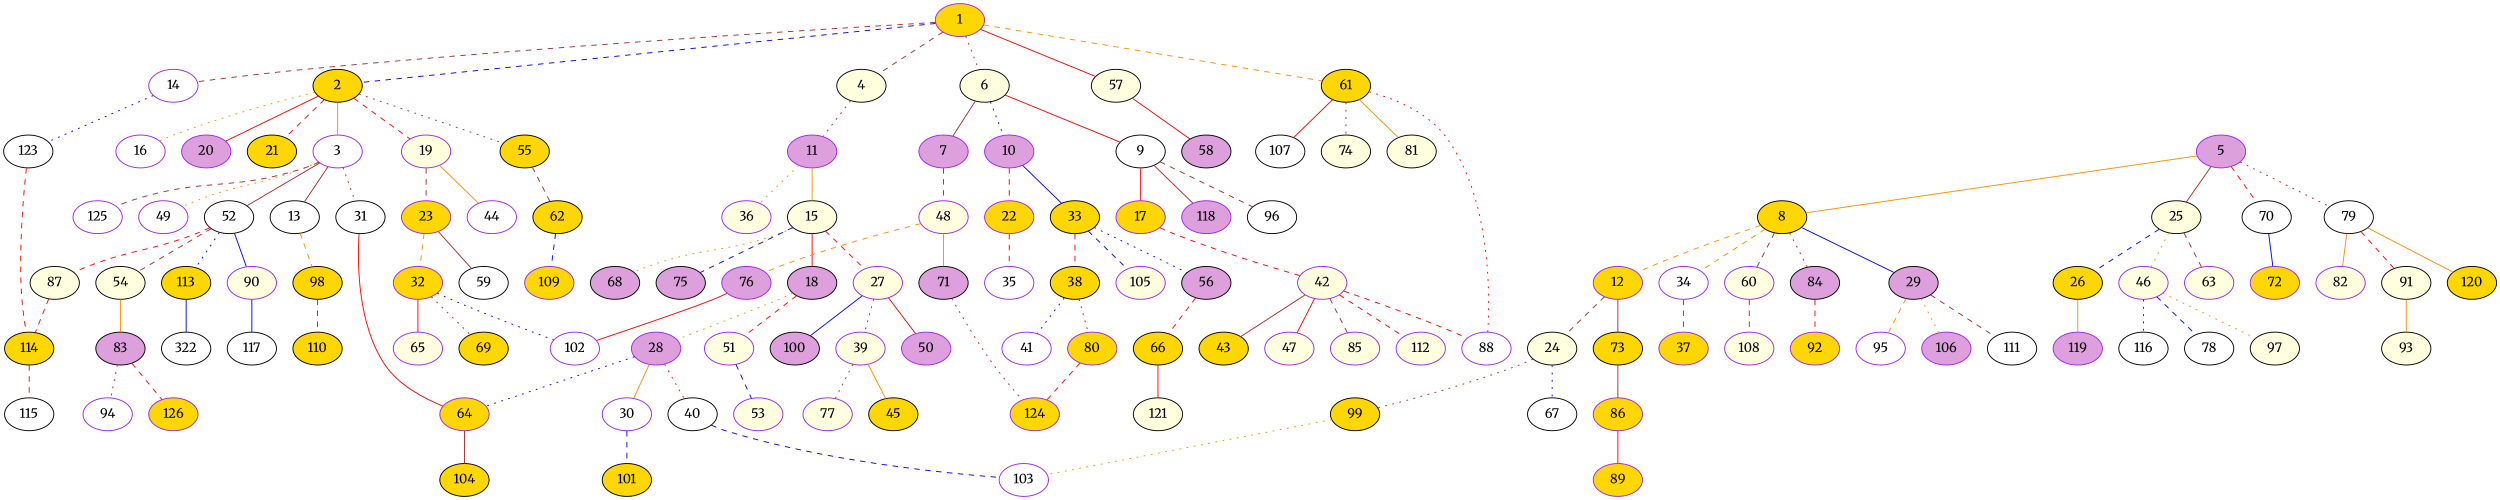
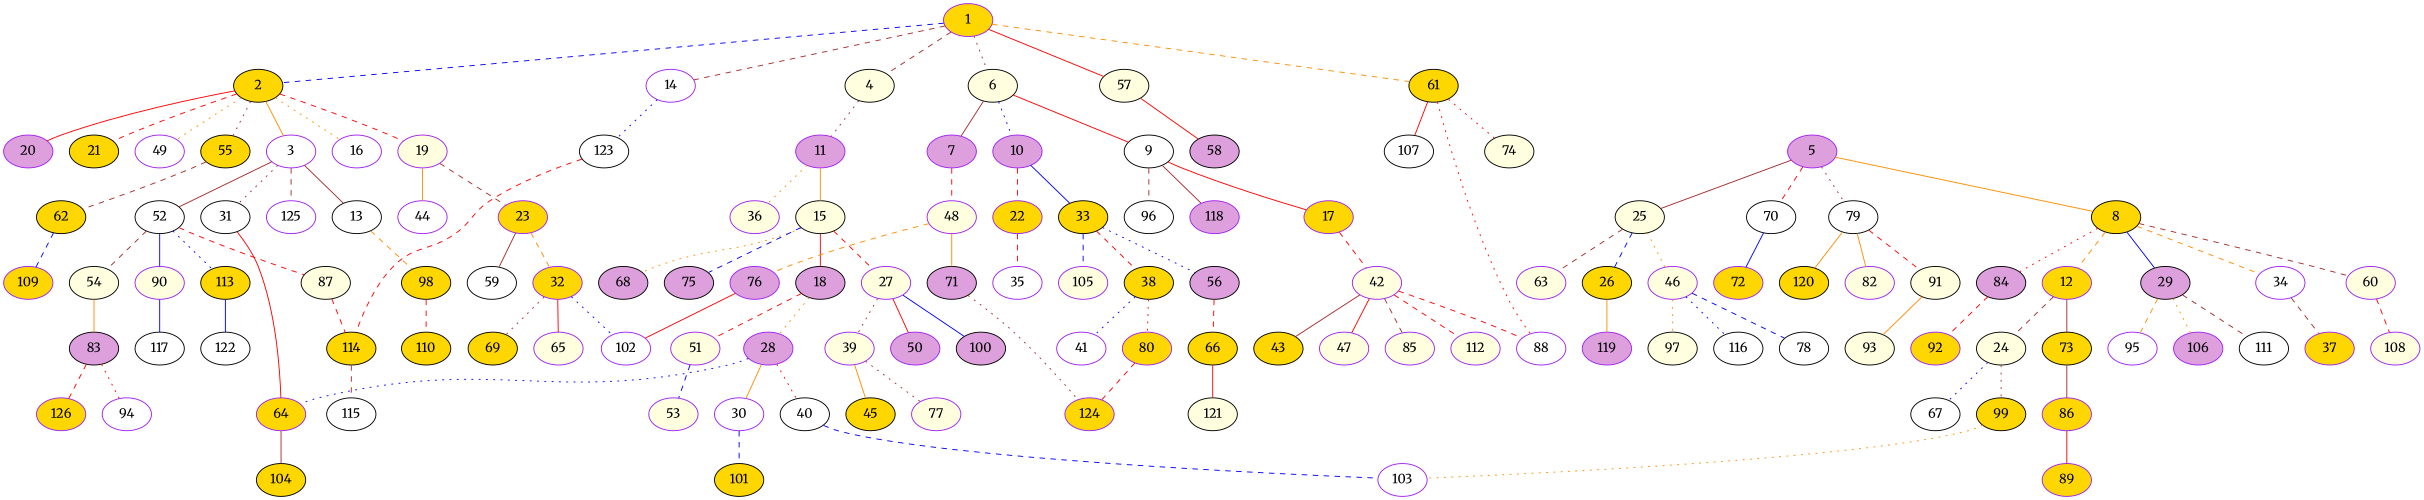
node "81": removed
edge "3" -- "49": now "2" -- "49"
node "322": label "322" -> "122"
